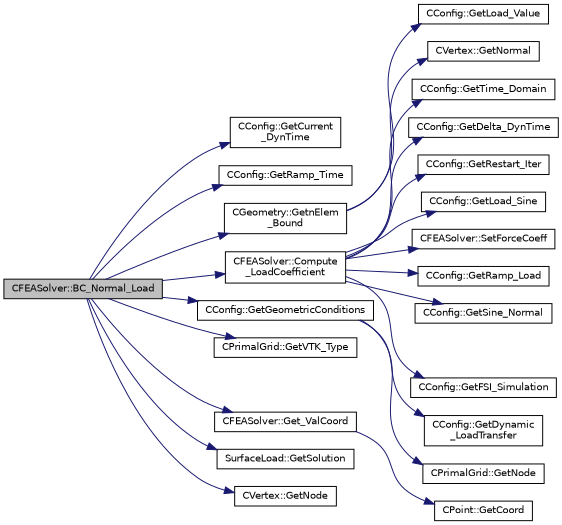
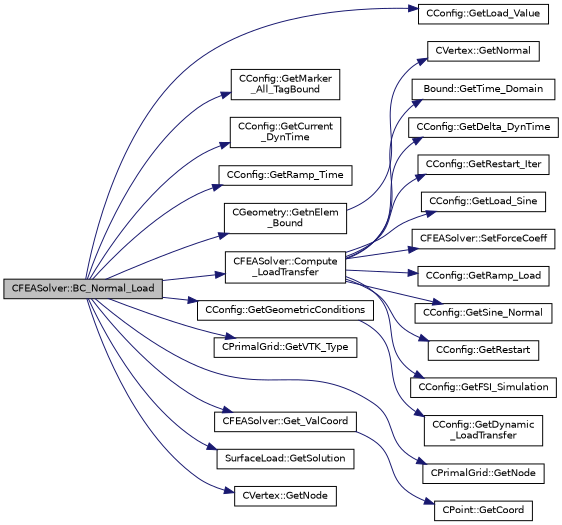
node "CConfig::GetMarker _All_TagBound": added
node "CConfig::GetTime_Domain": label "CConfig::GetTime_Domain" -> "Bound::GetTime_Domain"
edge "CGeometry::GetnElem _Bound" -> "CConfig::GetLoad_Value": now "CFEASolver::BC_Normal_Load" -> "CConfig::GetLoad_Value"
node "CFEASolver::Compute _LoadCoefficient": label "CFEASolver::Compute _LoadCoefficient" -> "CFEASolver::Compute _LoadTransfer"
node "CConfig::GetRestart": added
edge "CConfig::GetGeometricConditions" -> "CPrimalGrid::GetNode": now "CFEASolver::BC_Normal_Load" -> "CPrimalGrid::GetNode"
